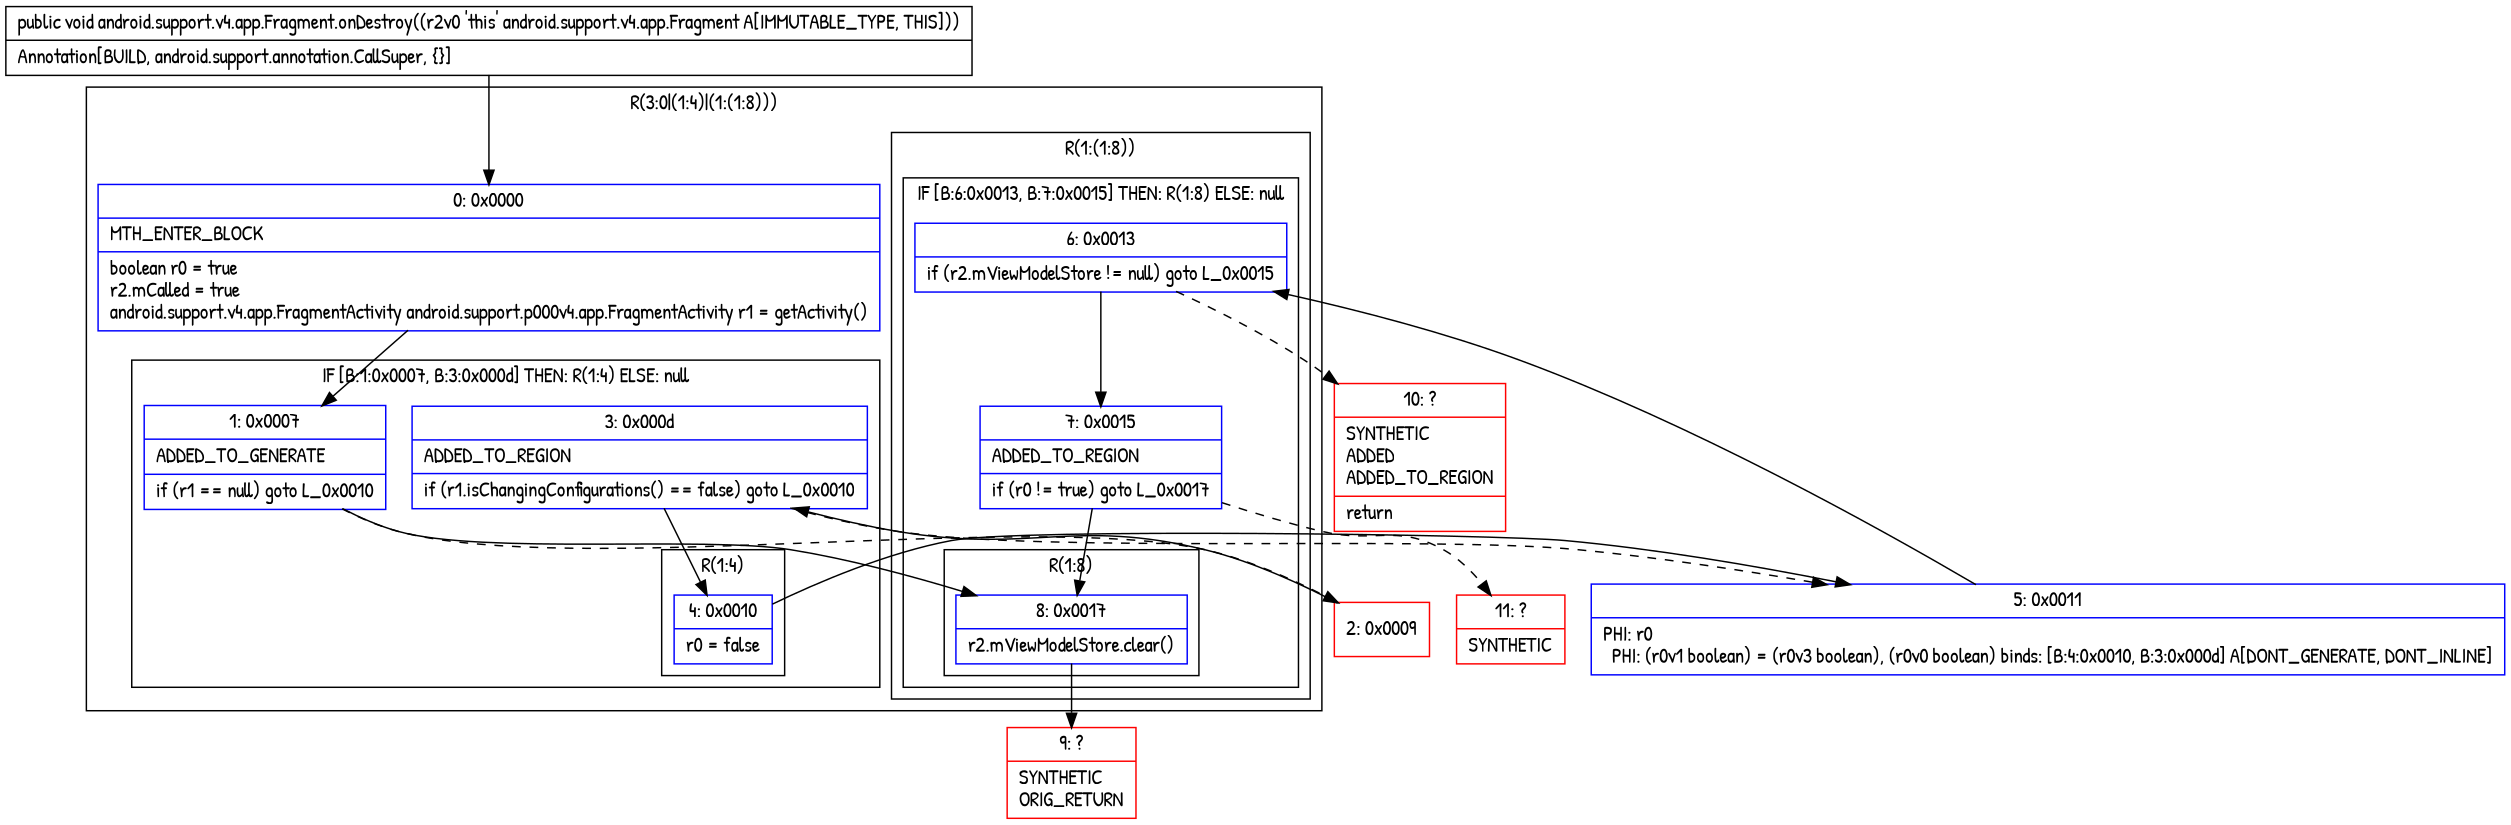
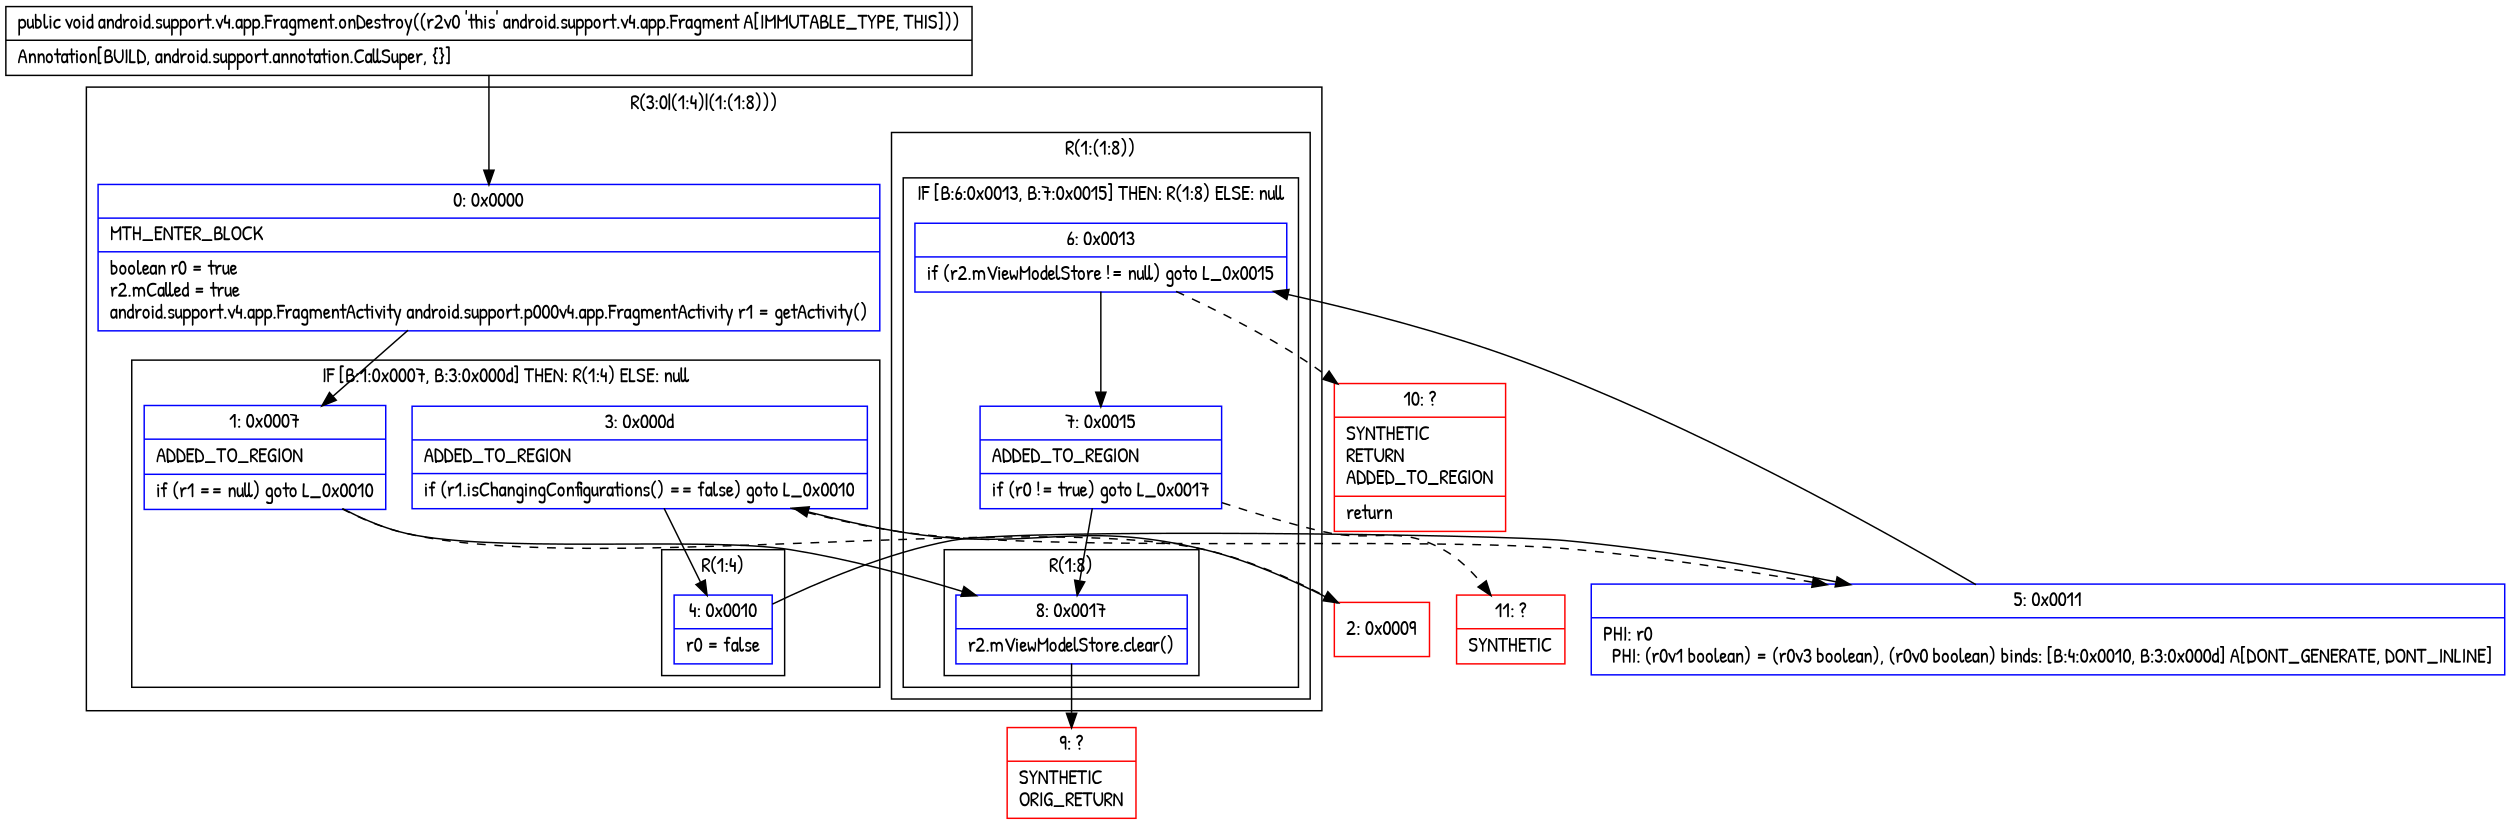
node "1: 0x0007": text "ADDED_TO_GENERATE" -> "ADDED_TO_REGION"
node "10: ?": text "ADDED" -> "RETURN"
